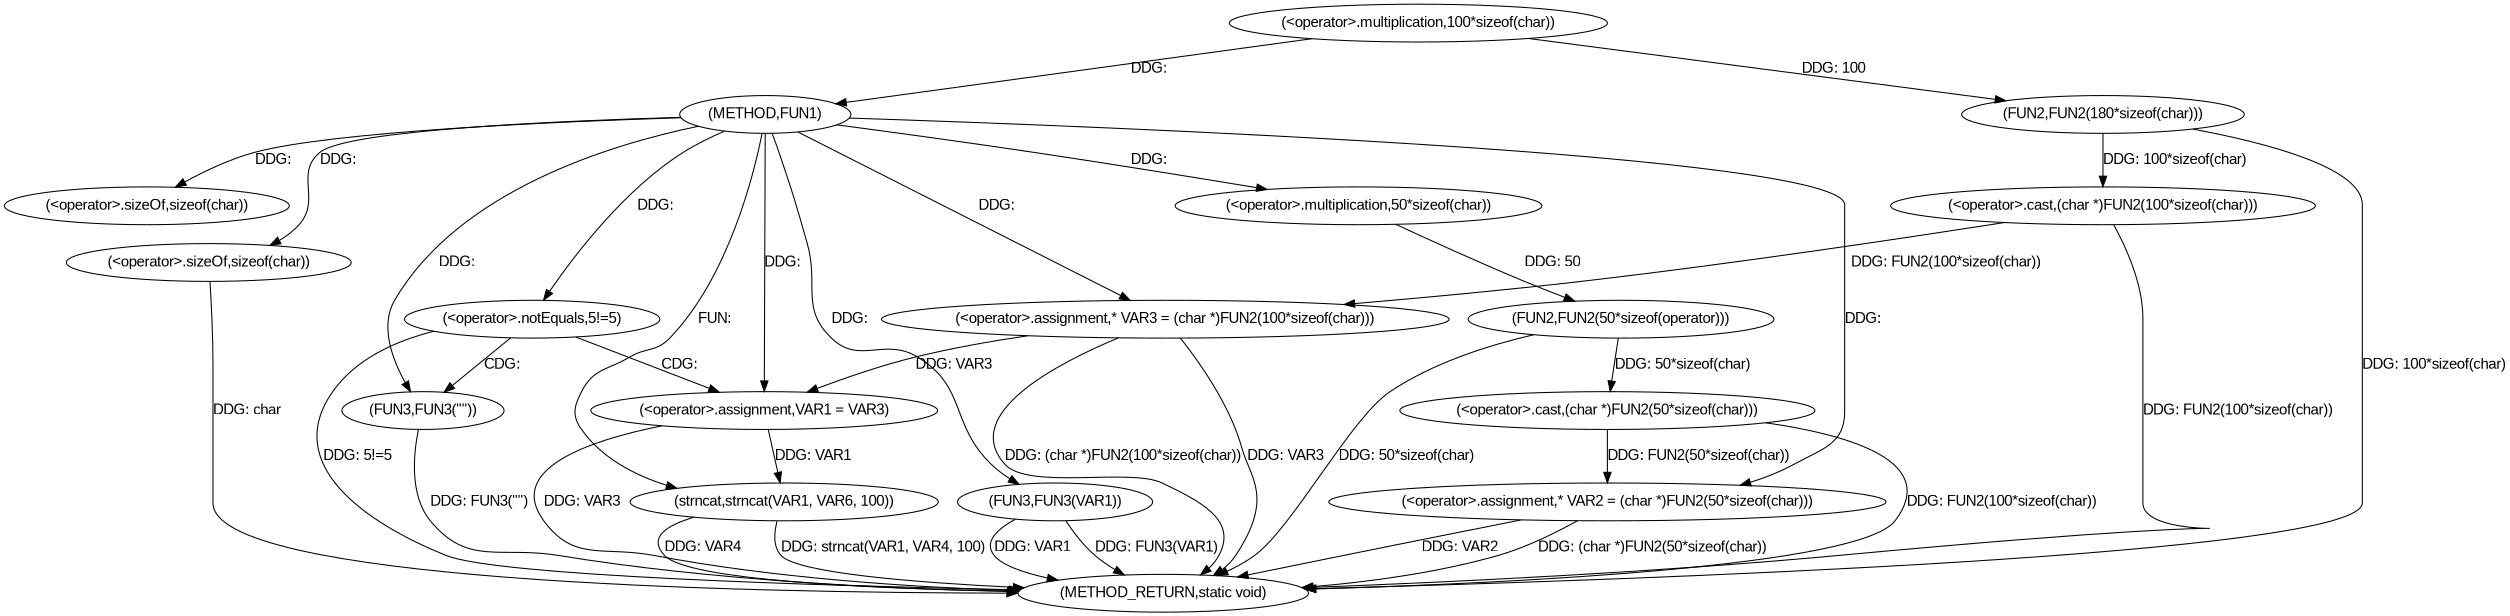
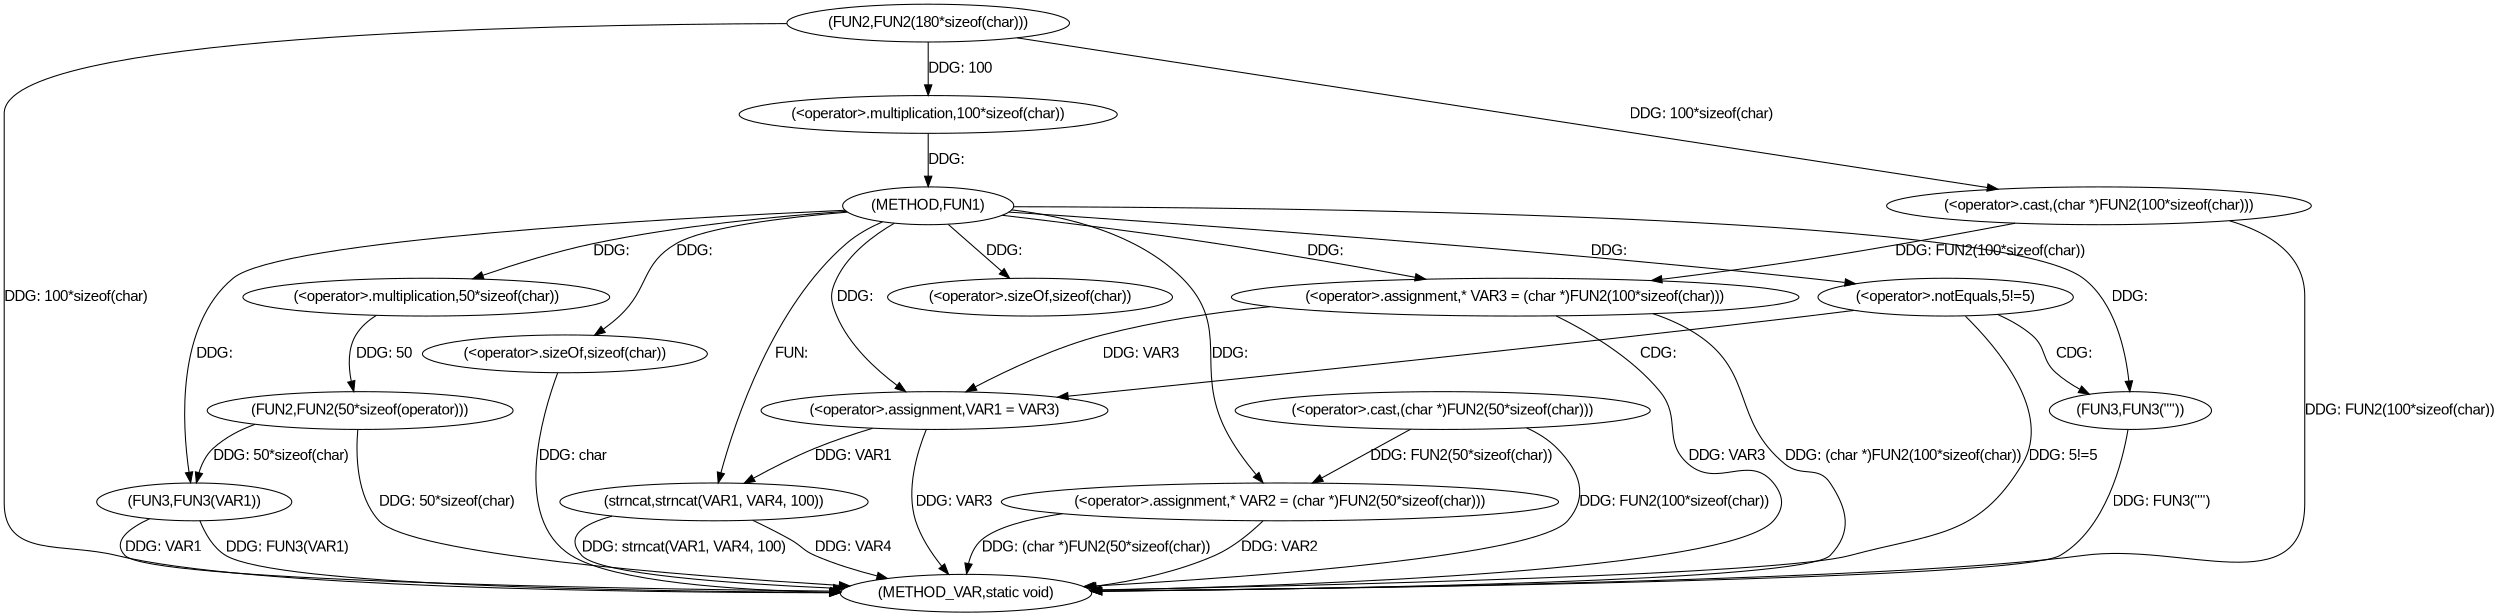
edge "(<operator>.multiplication,100*sizeof(char))" -> "(FUN2,FUN2(180*sizeof(char)))": reversed
edge "(FUN2,FUN2(50*sizeof(operator)))" -> "(<operator>.cast,(char *)FUN2(50*sizeof(char)))": now "(FUN2,FUN2(50*sizeof(operator)))" -> "(FUN3,FUN3(VAR1))"
node "(strncat,strncat(VAR1, VAR6, 100))": label "(strncat,strncat(VAR1, VAR6, 100))" -> "(strncat,strncat(VAR1, VAR4, 100))"
node "(METHOD_RETURN,static void)": label "(METHOD_RETURN,static void)" -> "(METHOD_VAR,static void)"
